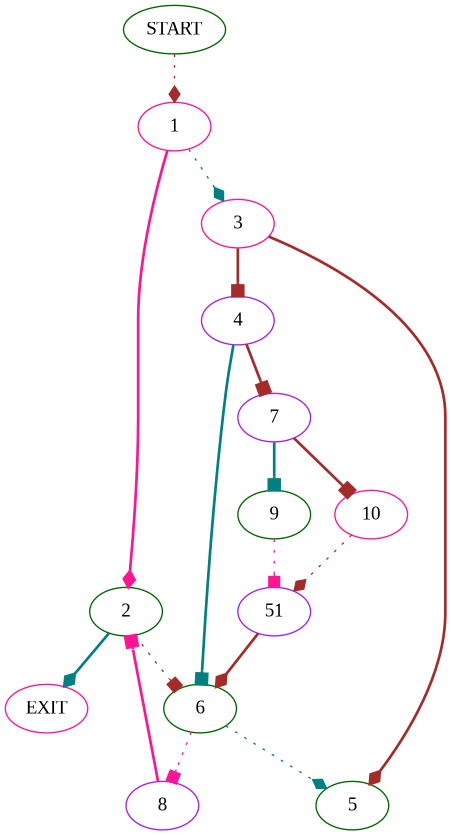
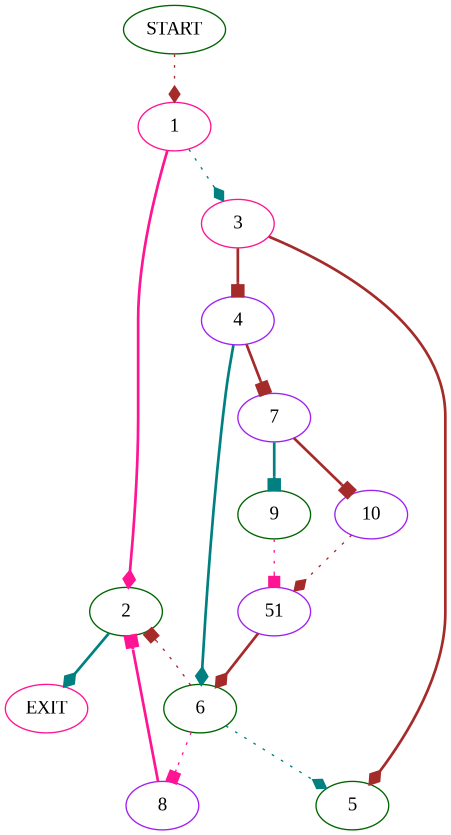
edge "4" -> "6": arrowhead box -> diamond
node "10": color deeppink -> purple
edge "2" -> "6": reversed
